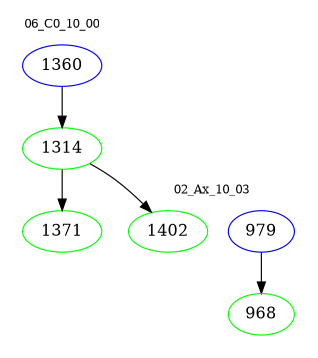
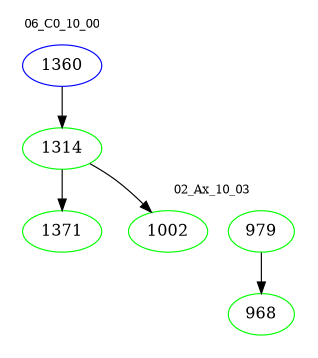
node "1402": label "1402" -> "1002"
node "979": color blue -> green
